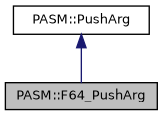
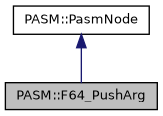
node "PASM::PushArg": label "PASM::PushArg" -> "PASM::PasmNode"
